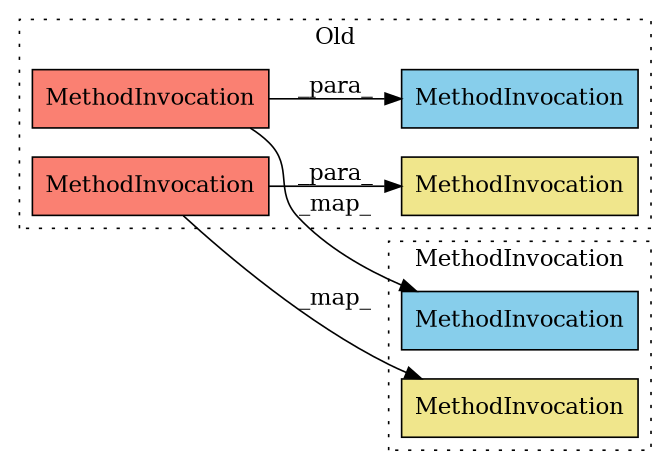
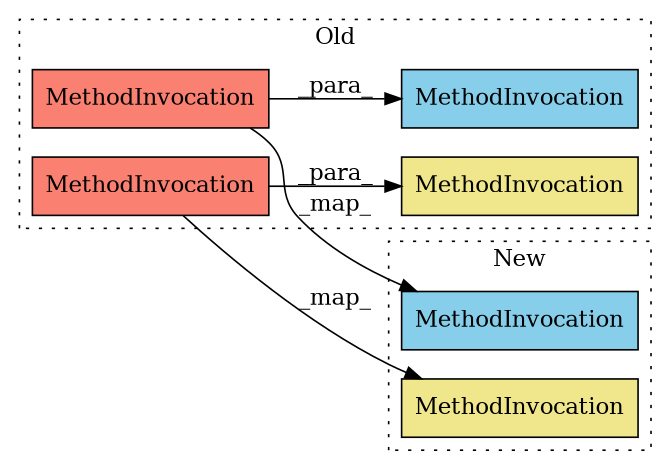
cluster "MethodInvocation": label "MethodInvocation" -> "New"
